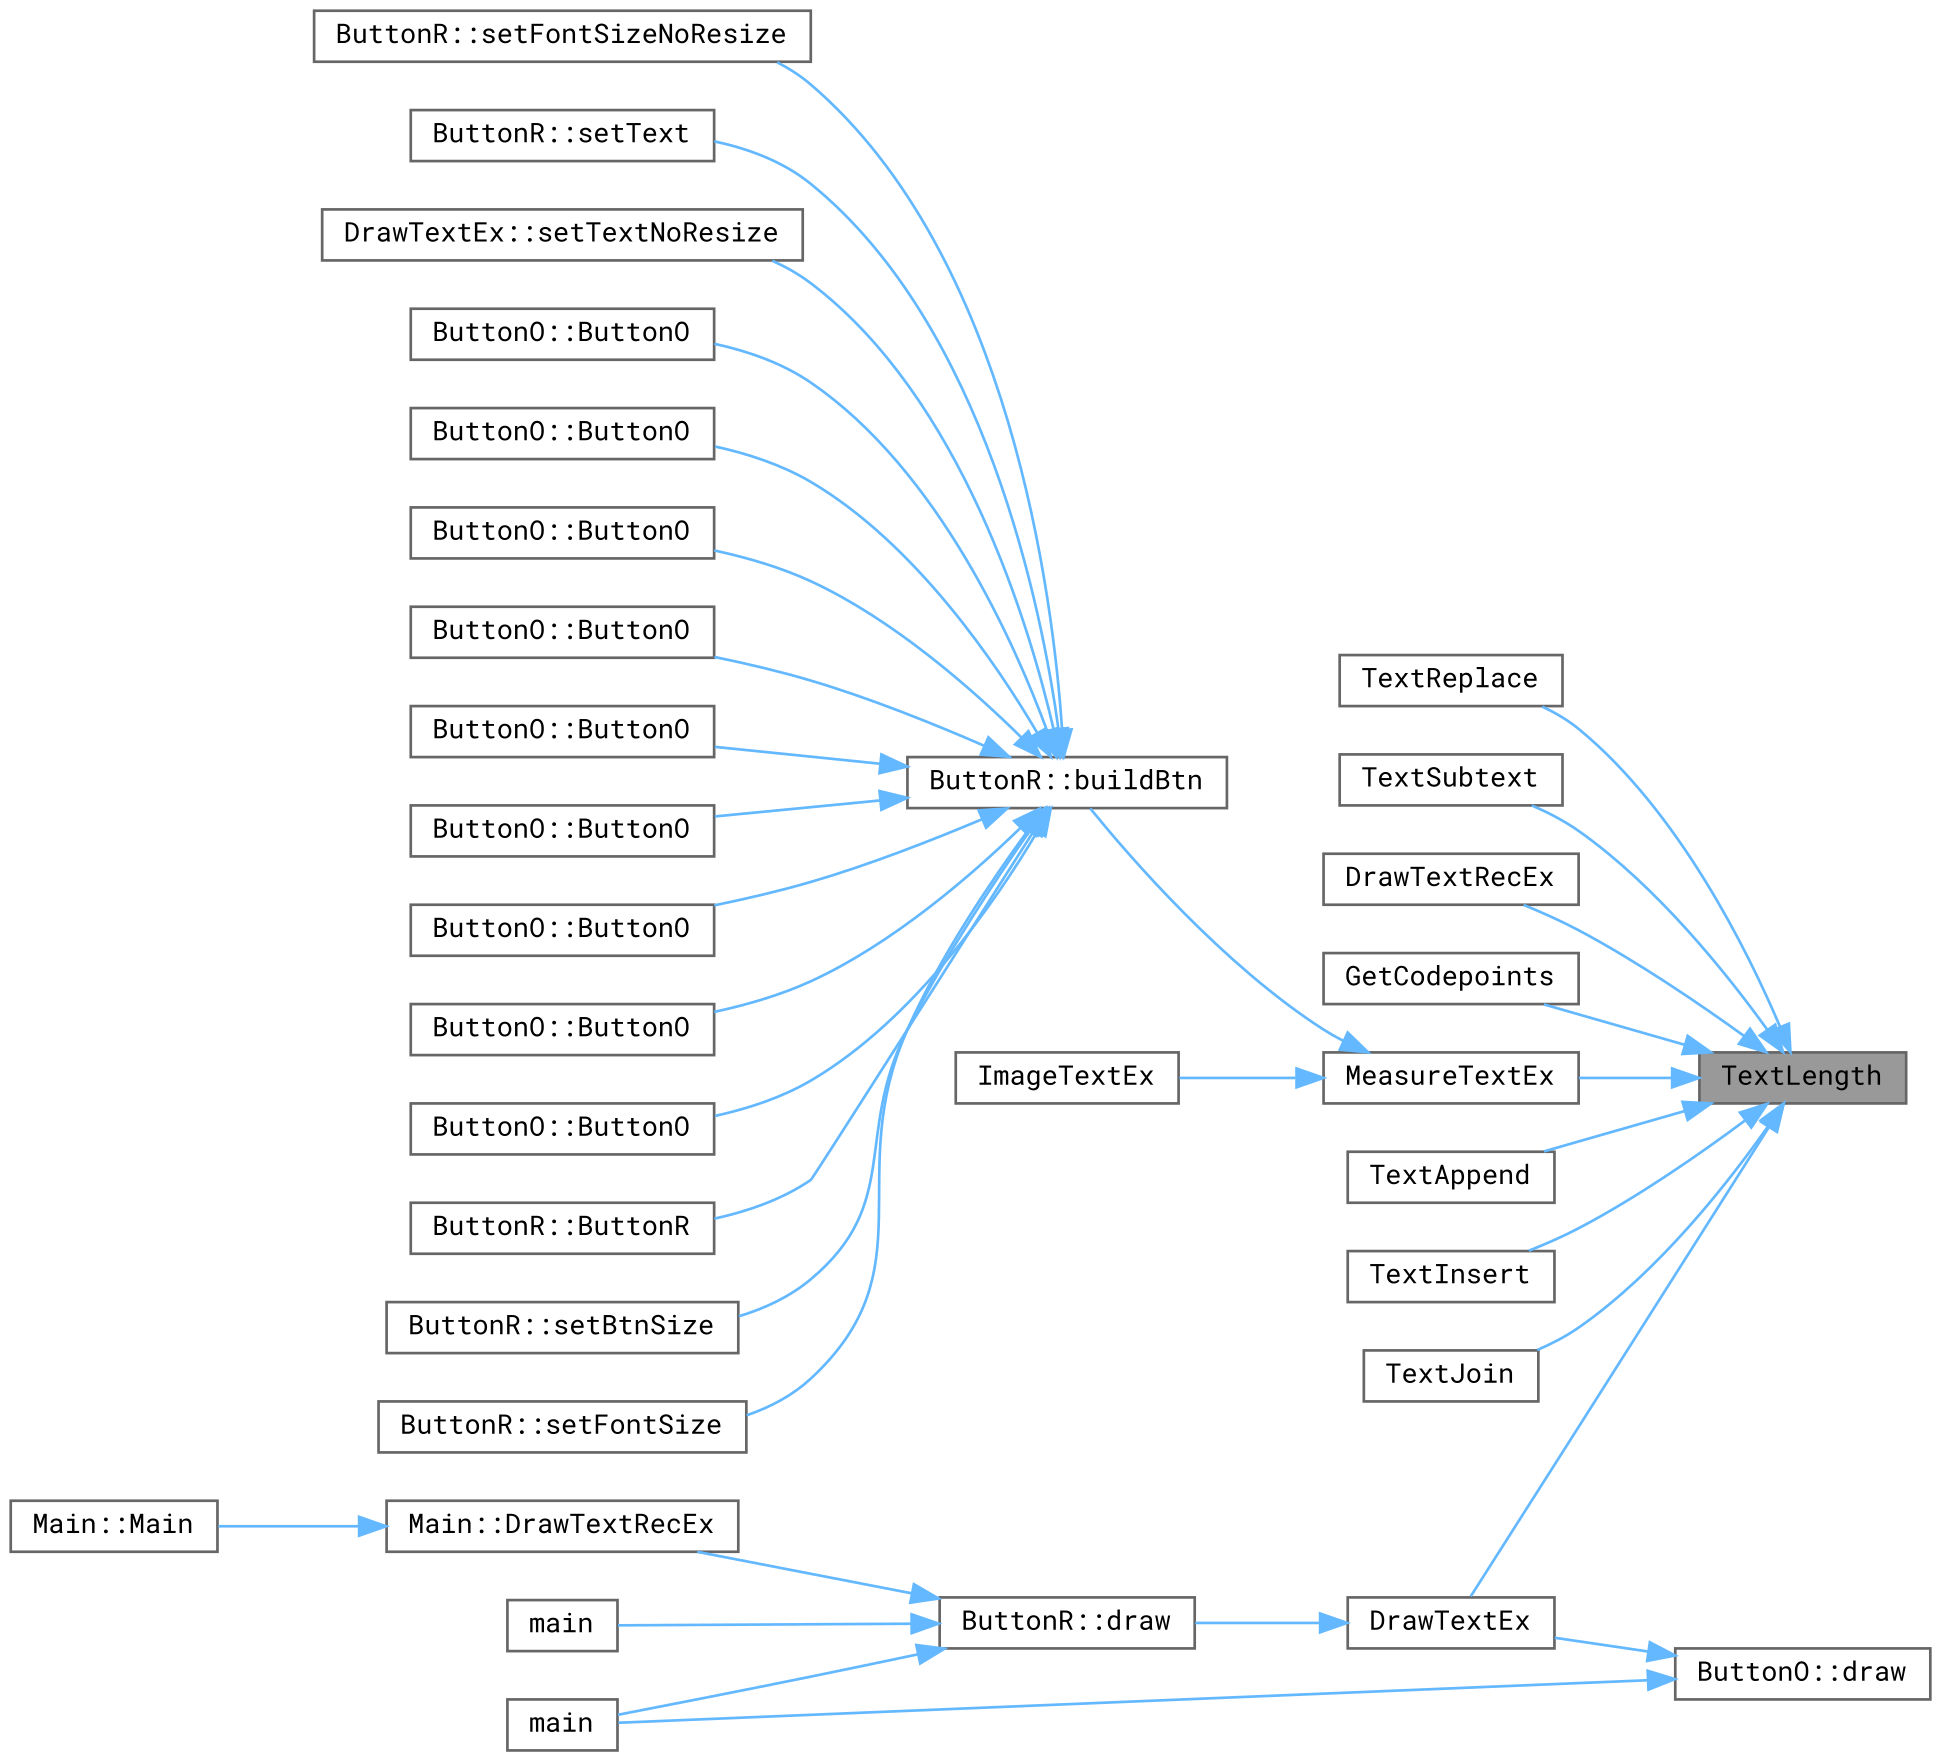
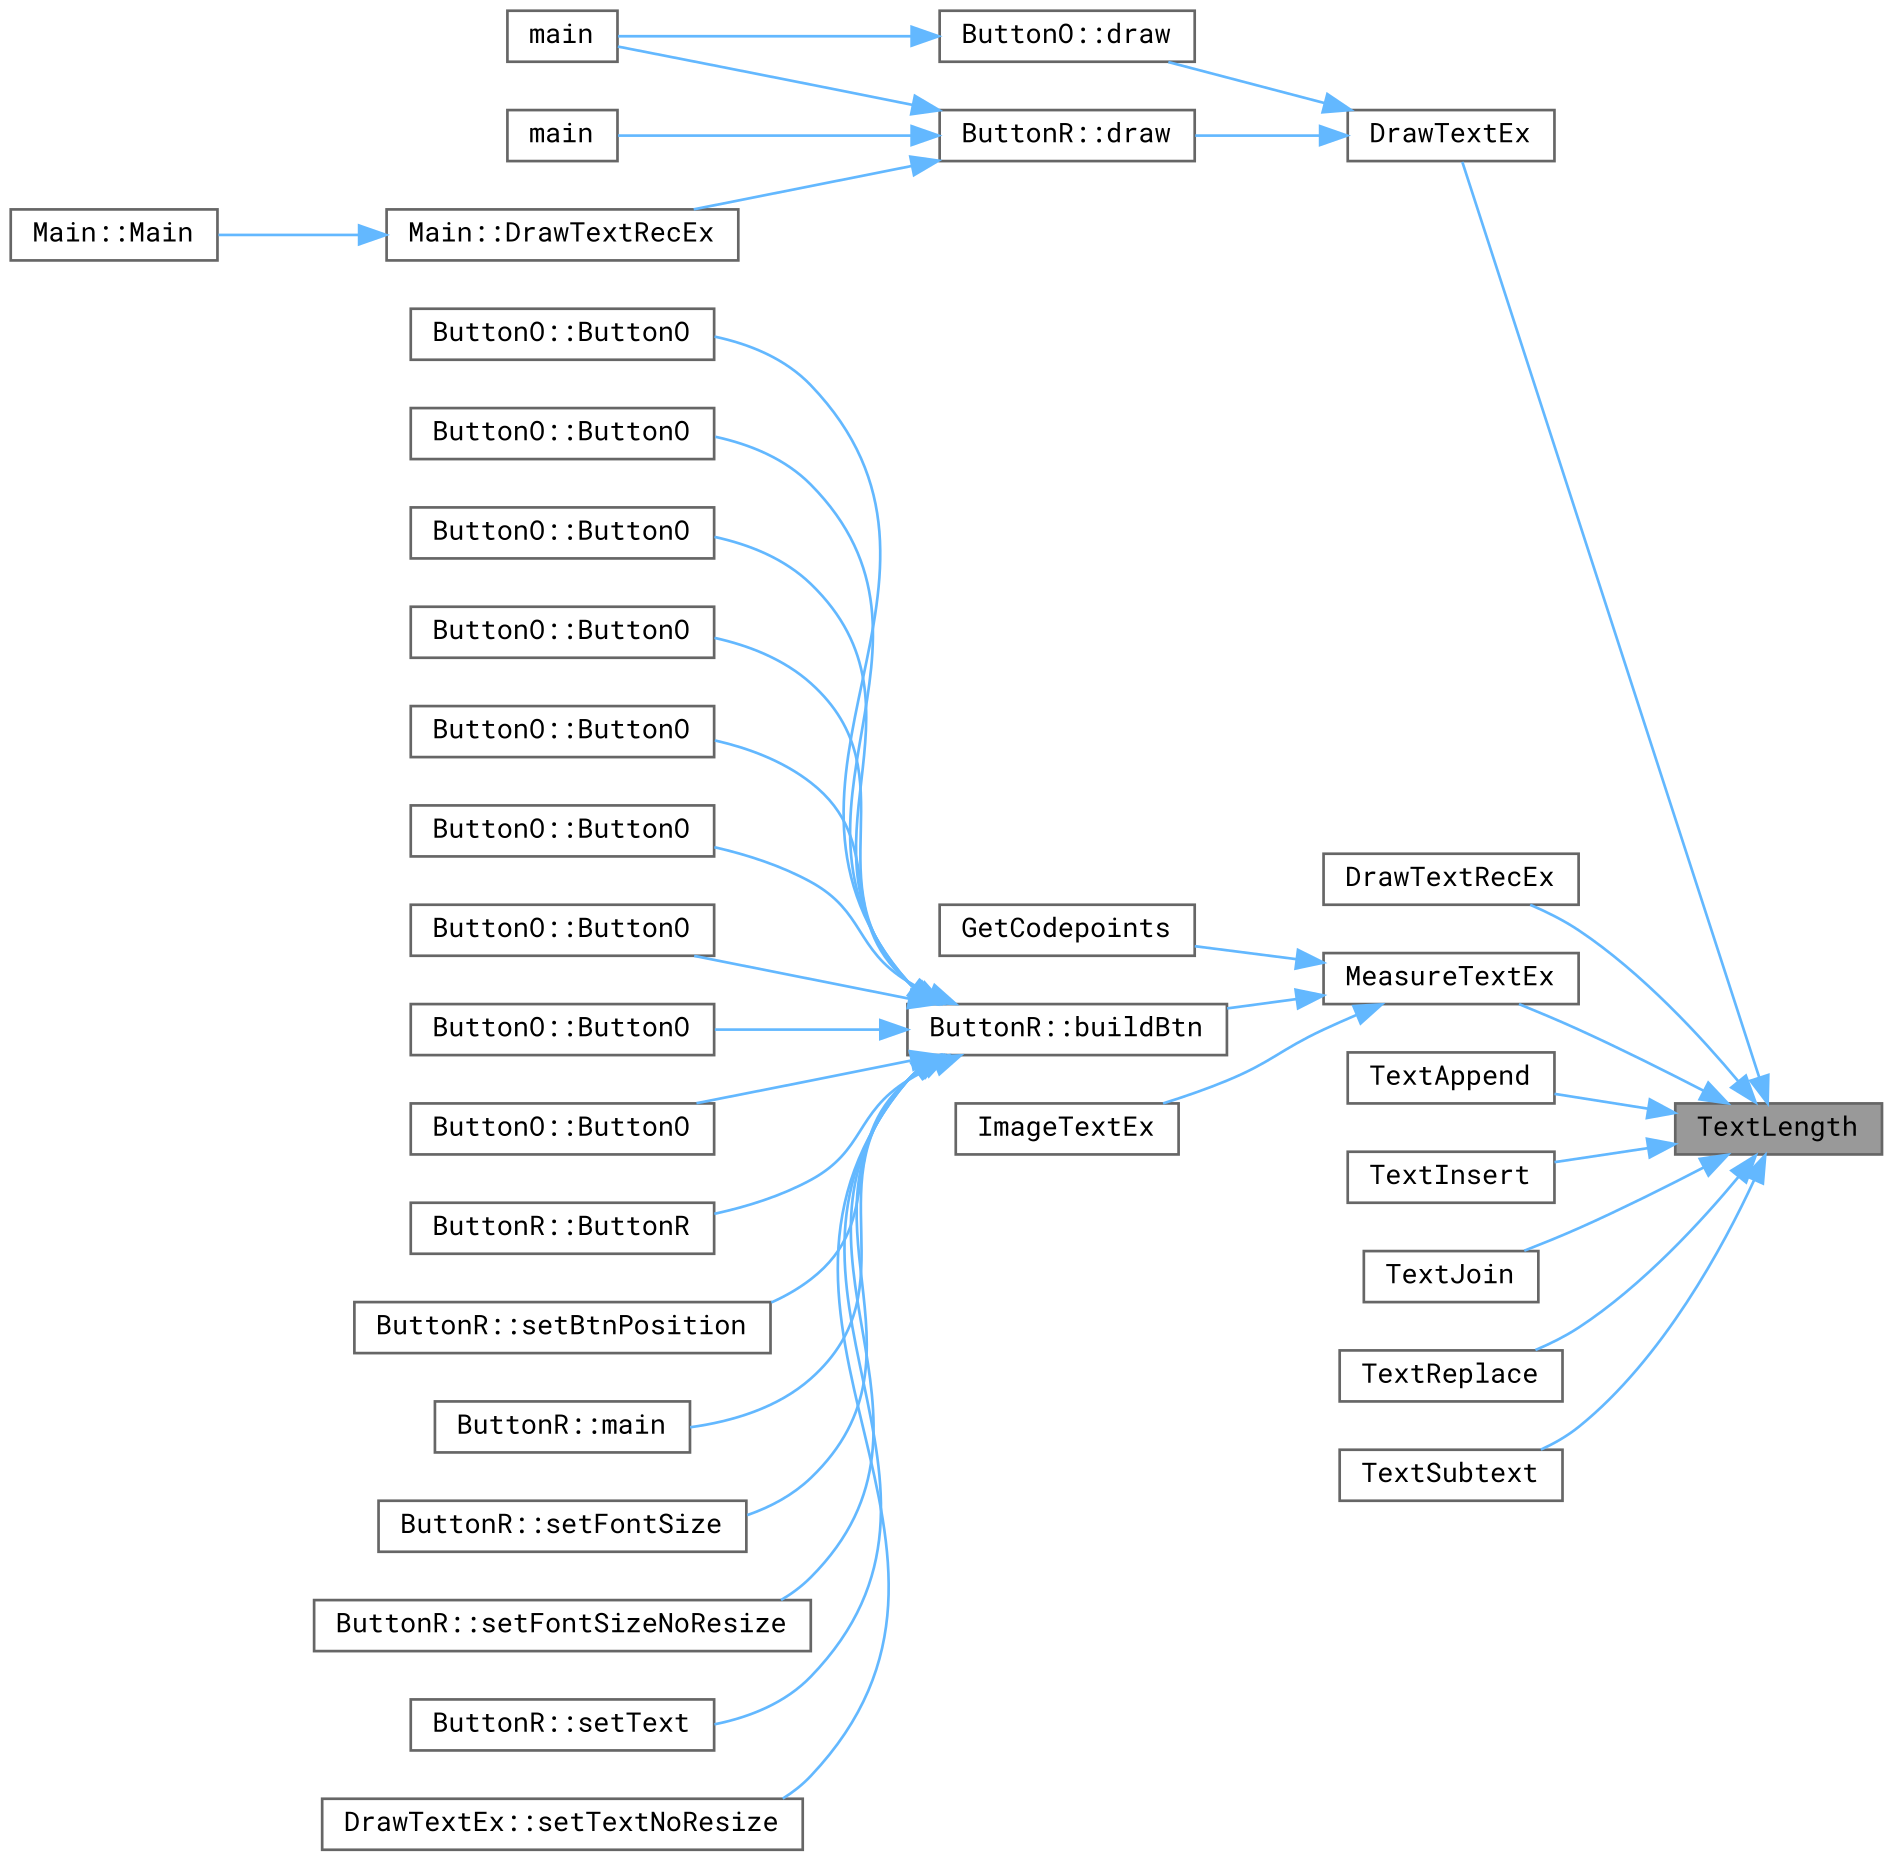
edge "GetCodepoints" -> "TextLength": now "GetCodepoints" -> "MeasureTextEx"
node "ButtonR::setBtnPosition": added
node "ButtonR::setBtnSize": label "ButtonR::setBtnSize" -> "ButtonR::main"
edge "DrawTextEx" -> "ButtonO::draw": reversed
